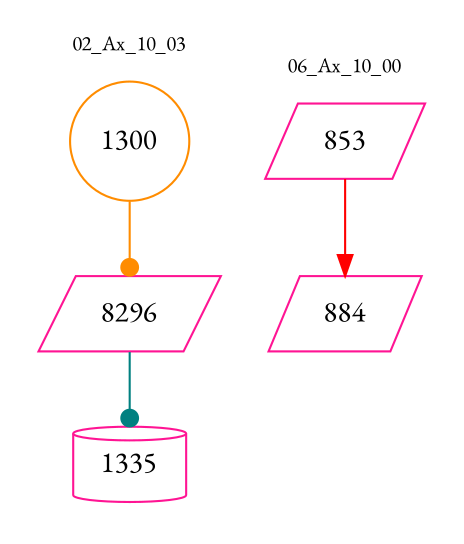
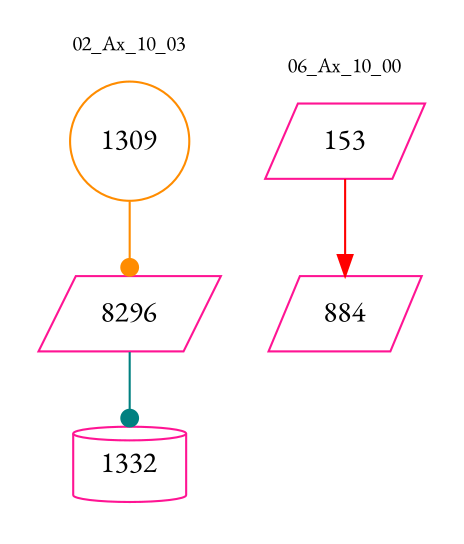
node "1300": label "1300" -> "1309"
node "853": label "853" -> "153"
node "1335": label "1335" -> "1332"
